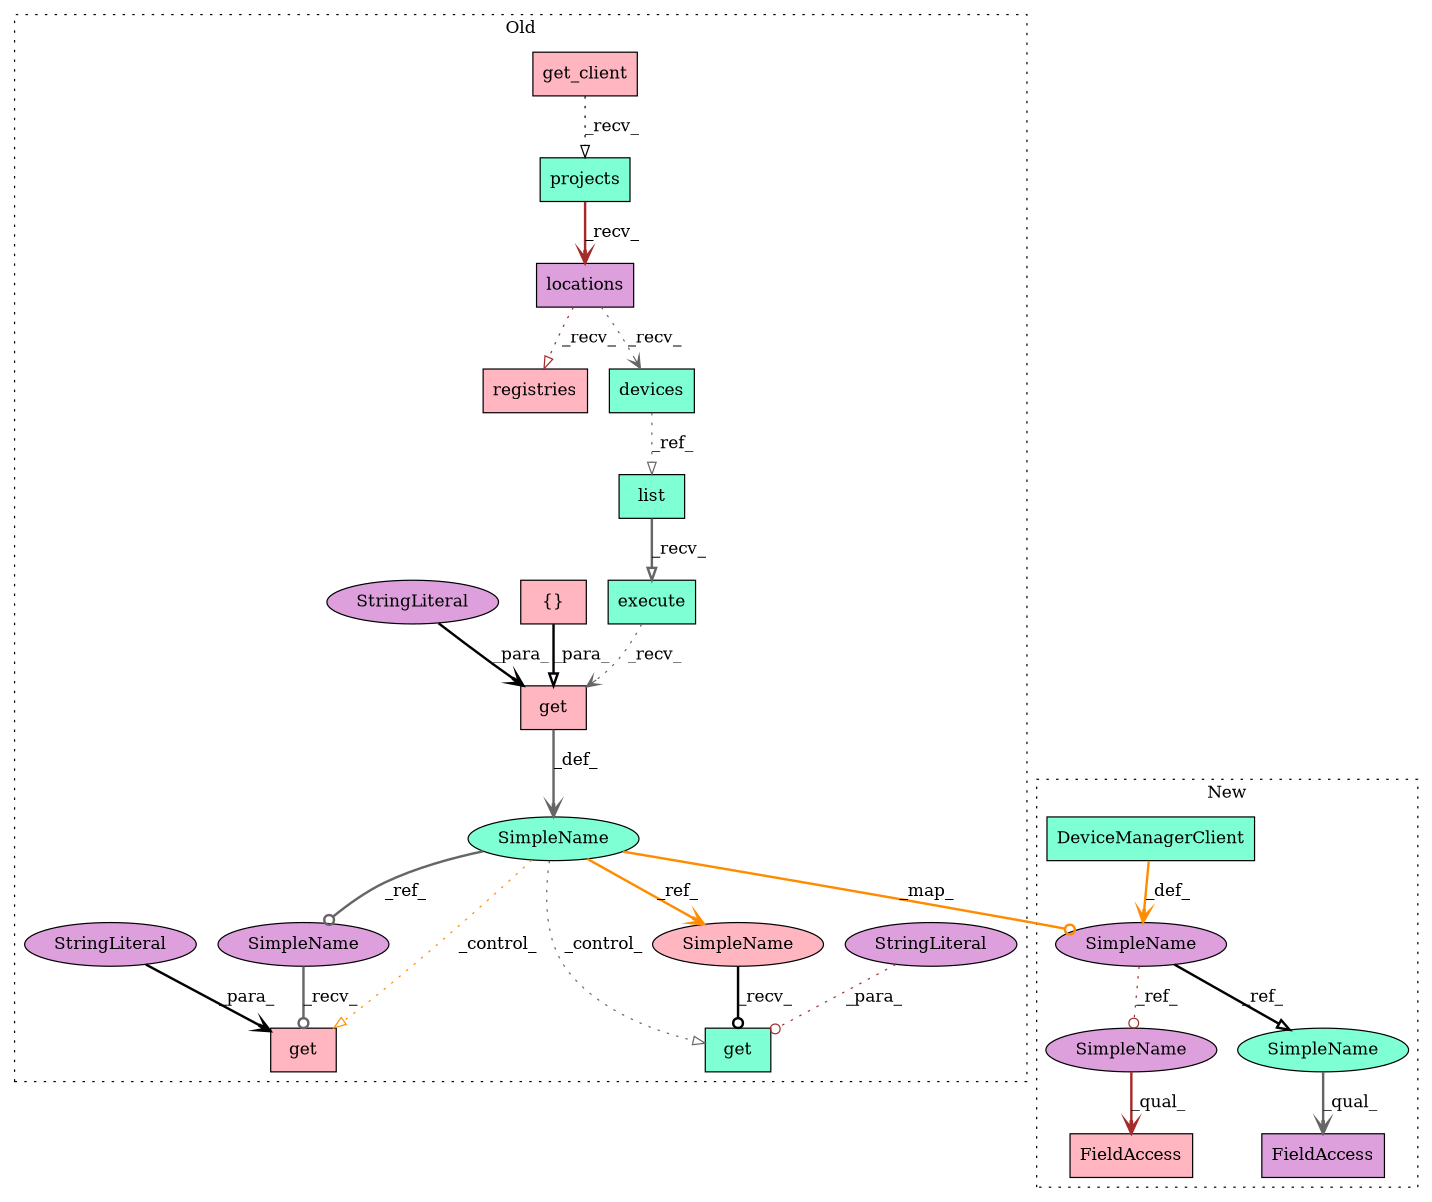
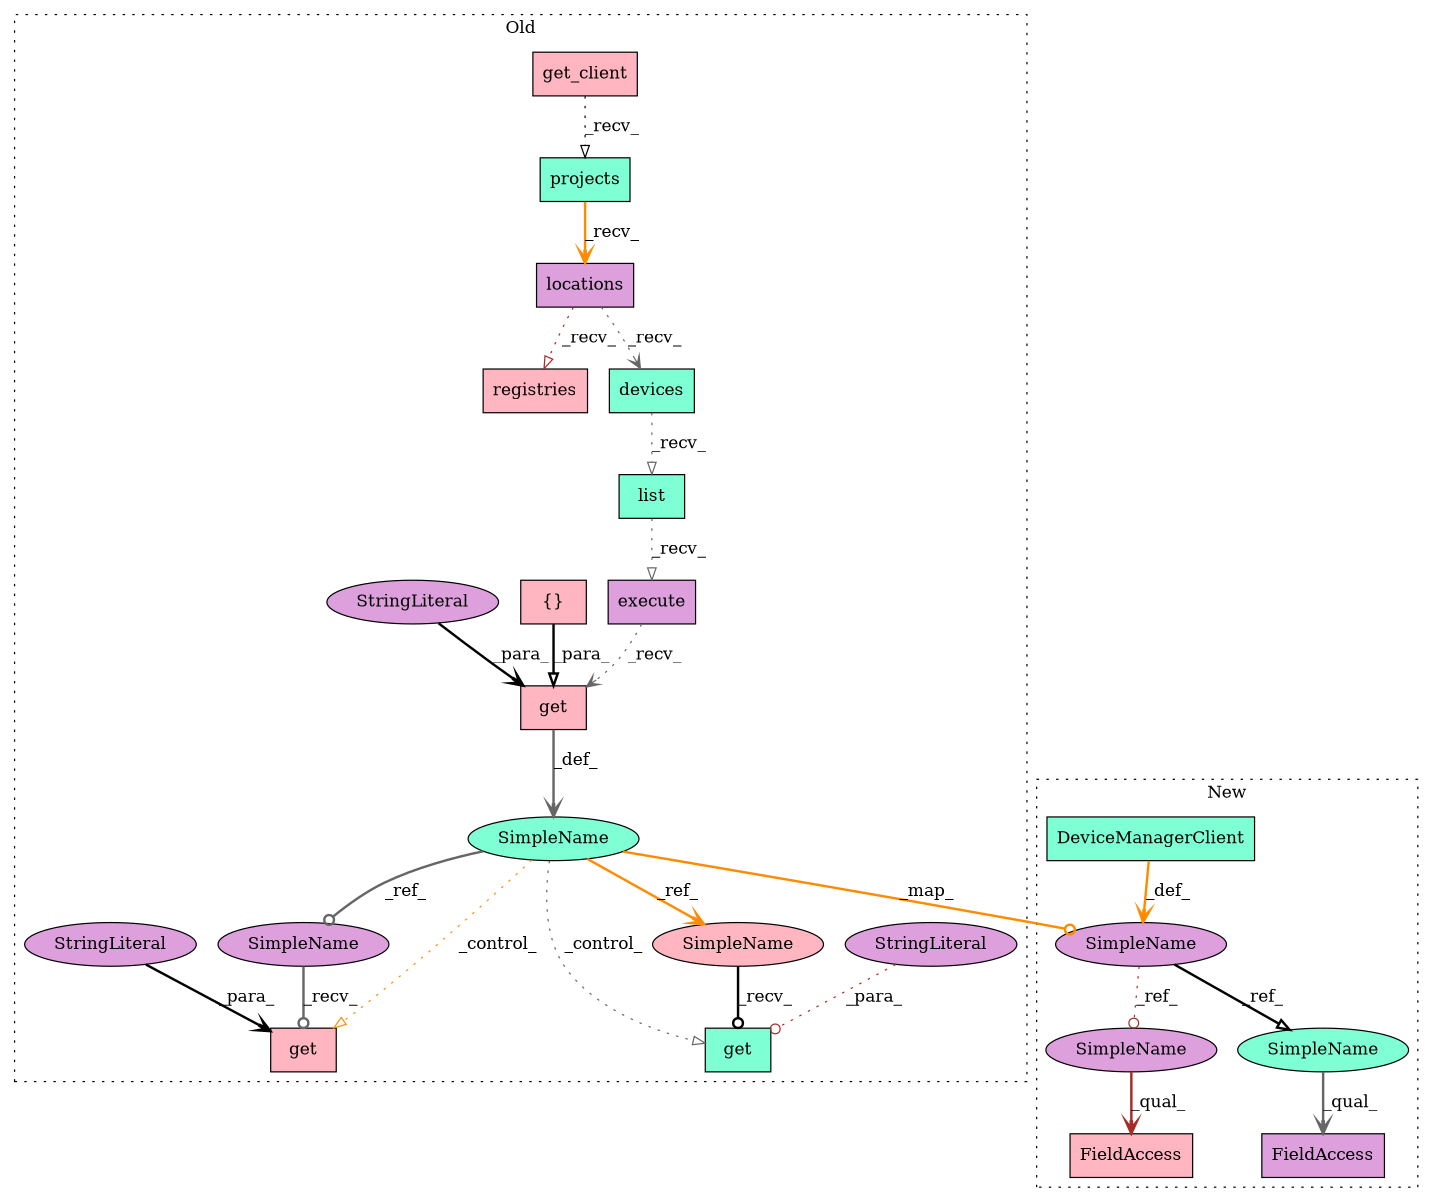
edge "projects" -> "locations": color brown -> darkorange
edge "devices" -> "list": label "_ref_" -> "_recv_"
edge "list" -> "execute": style bold -> dotted
node "execute": fillcolor aquamarine -> plum
